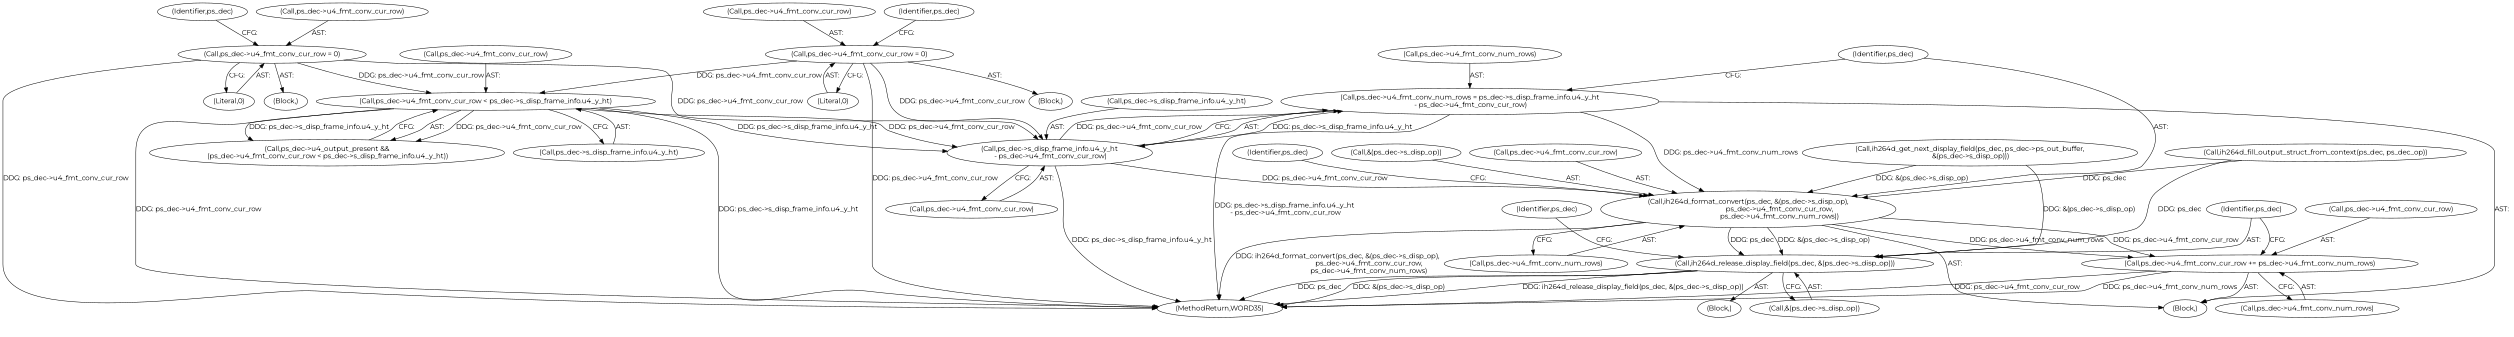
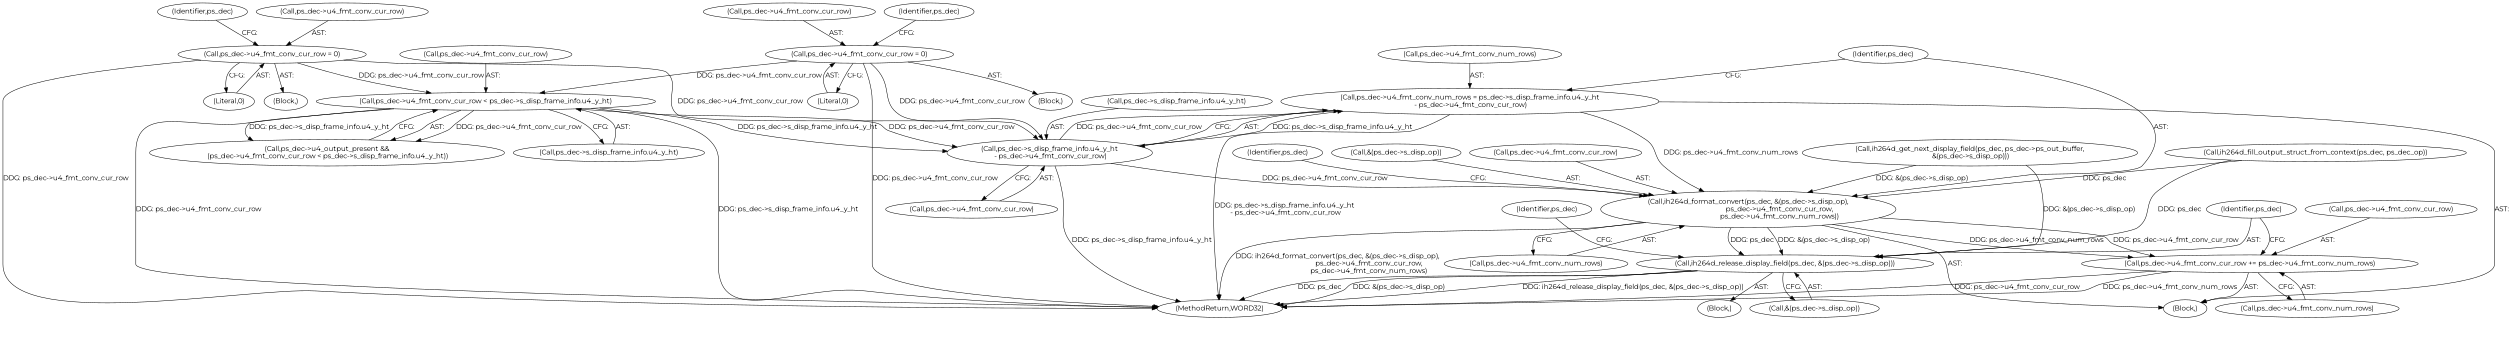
node "(MethodReturn,WORD35)": label "(MethodReturn,WORD35)" -> "(MethodReturn,WORD32)"
